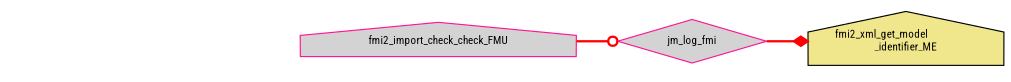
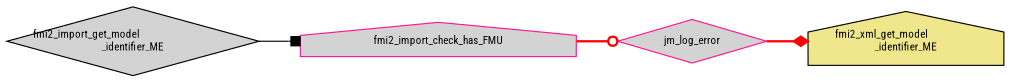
node "fmi2_import_get_model _identifier_ME": added
node "fmi2_import_check_check_FMU": label "fmi2_import_check_check_FMU" -> "fmi2_import_check_has_FMU"
node "jm_log_fmi": label "jm_log_fmi" -> "jm_log_error"
